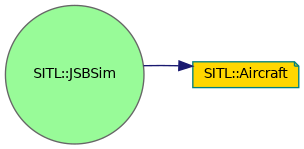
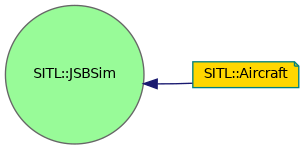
edge "SITL::JSBSim" -> "SITL::Aircraft": reversed
